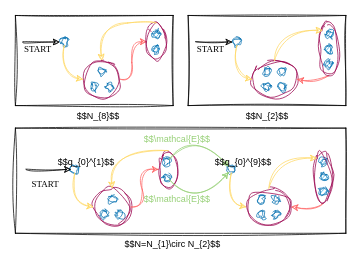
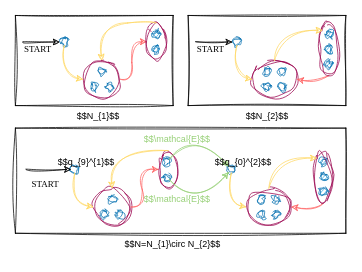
node "$$N_{8}$$": label "$$N_{8}$$" -> "$$N_{1}$$"
node "$$q_{0}^{1}$$": label "$$q_{0}^{1}$$" -> "$$q_{9}^{1}$$"
node "$$q_{0}^{9}$$": label "$$q_{0}^{9}$$" -> "$$q_{0}^{2}$$"
